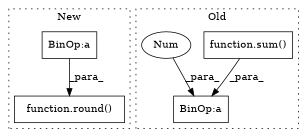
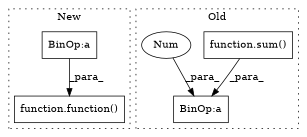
node "function.round()": label "function.round()" -> "function.function()"
